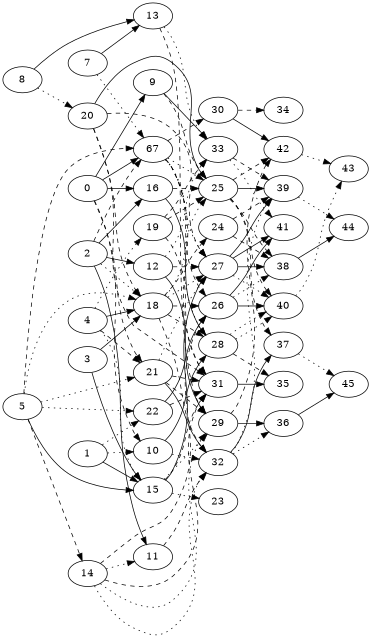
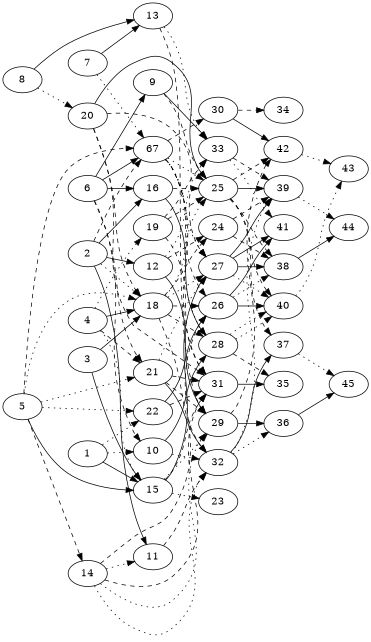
node "0": label "0" -> "6"
edge "12" -> "27": now "12" -> "24"
